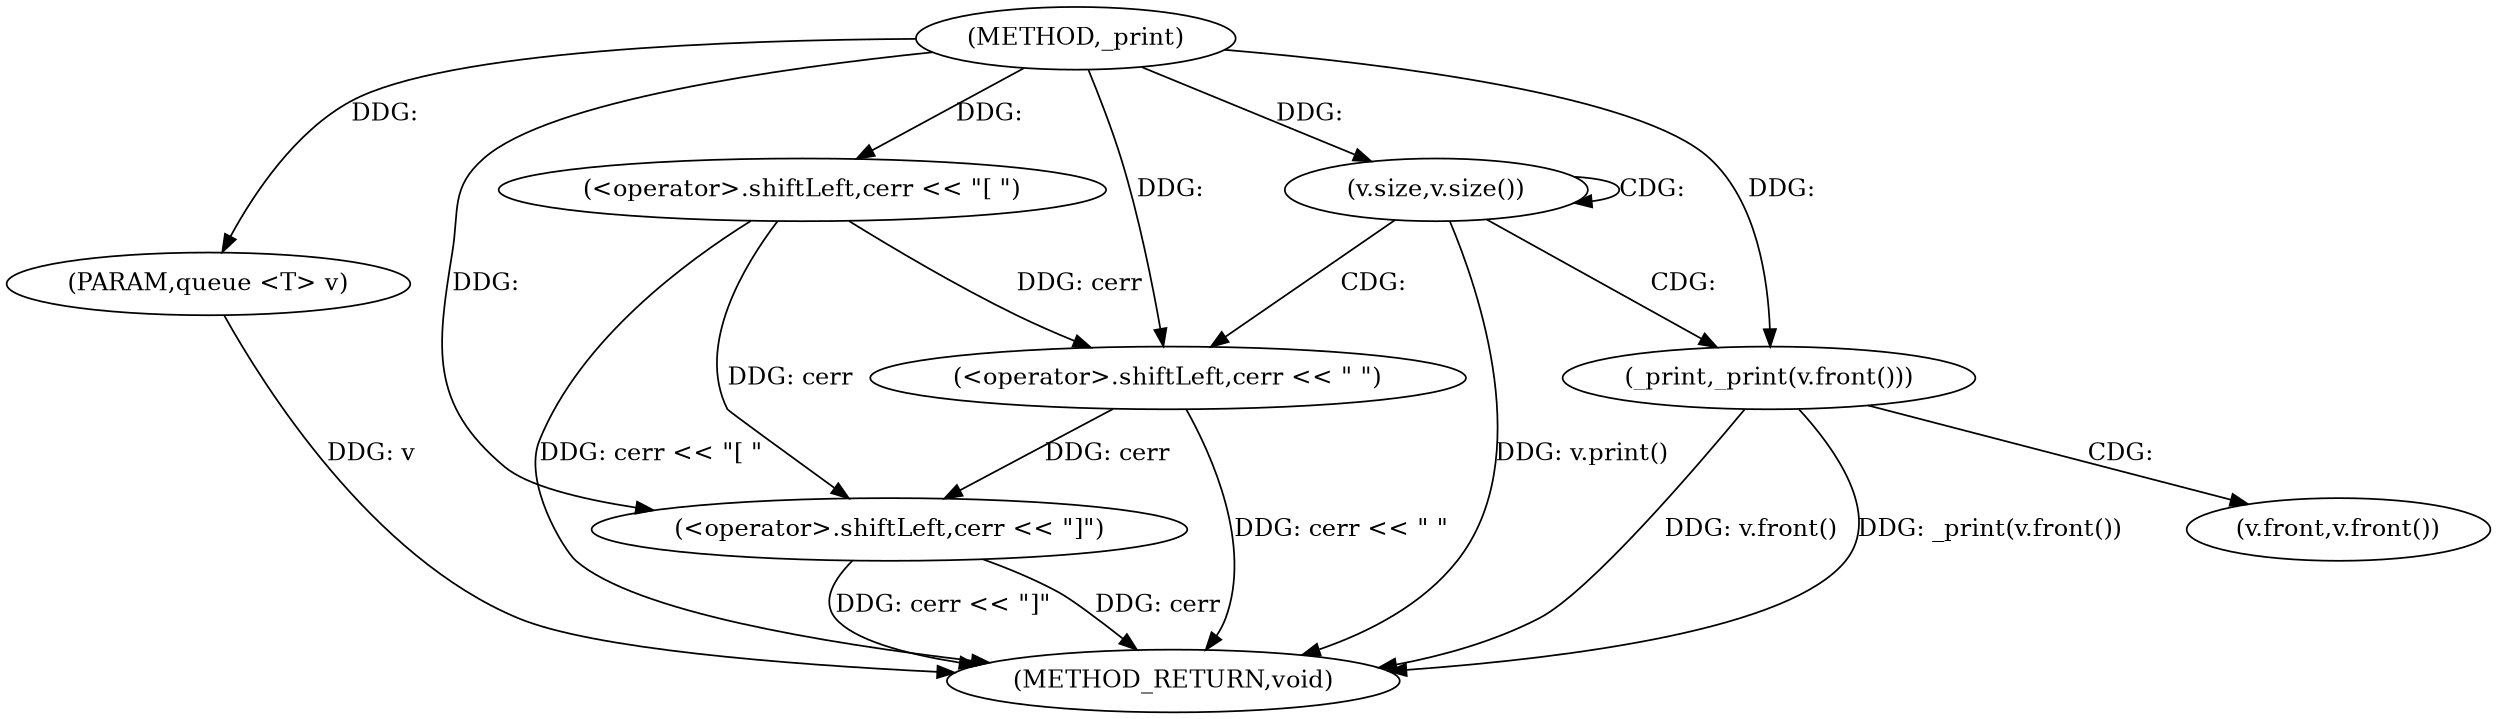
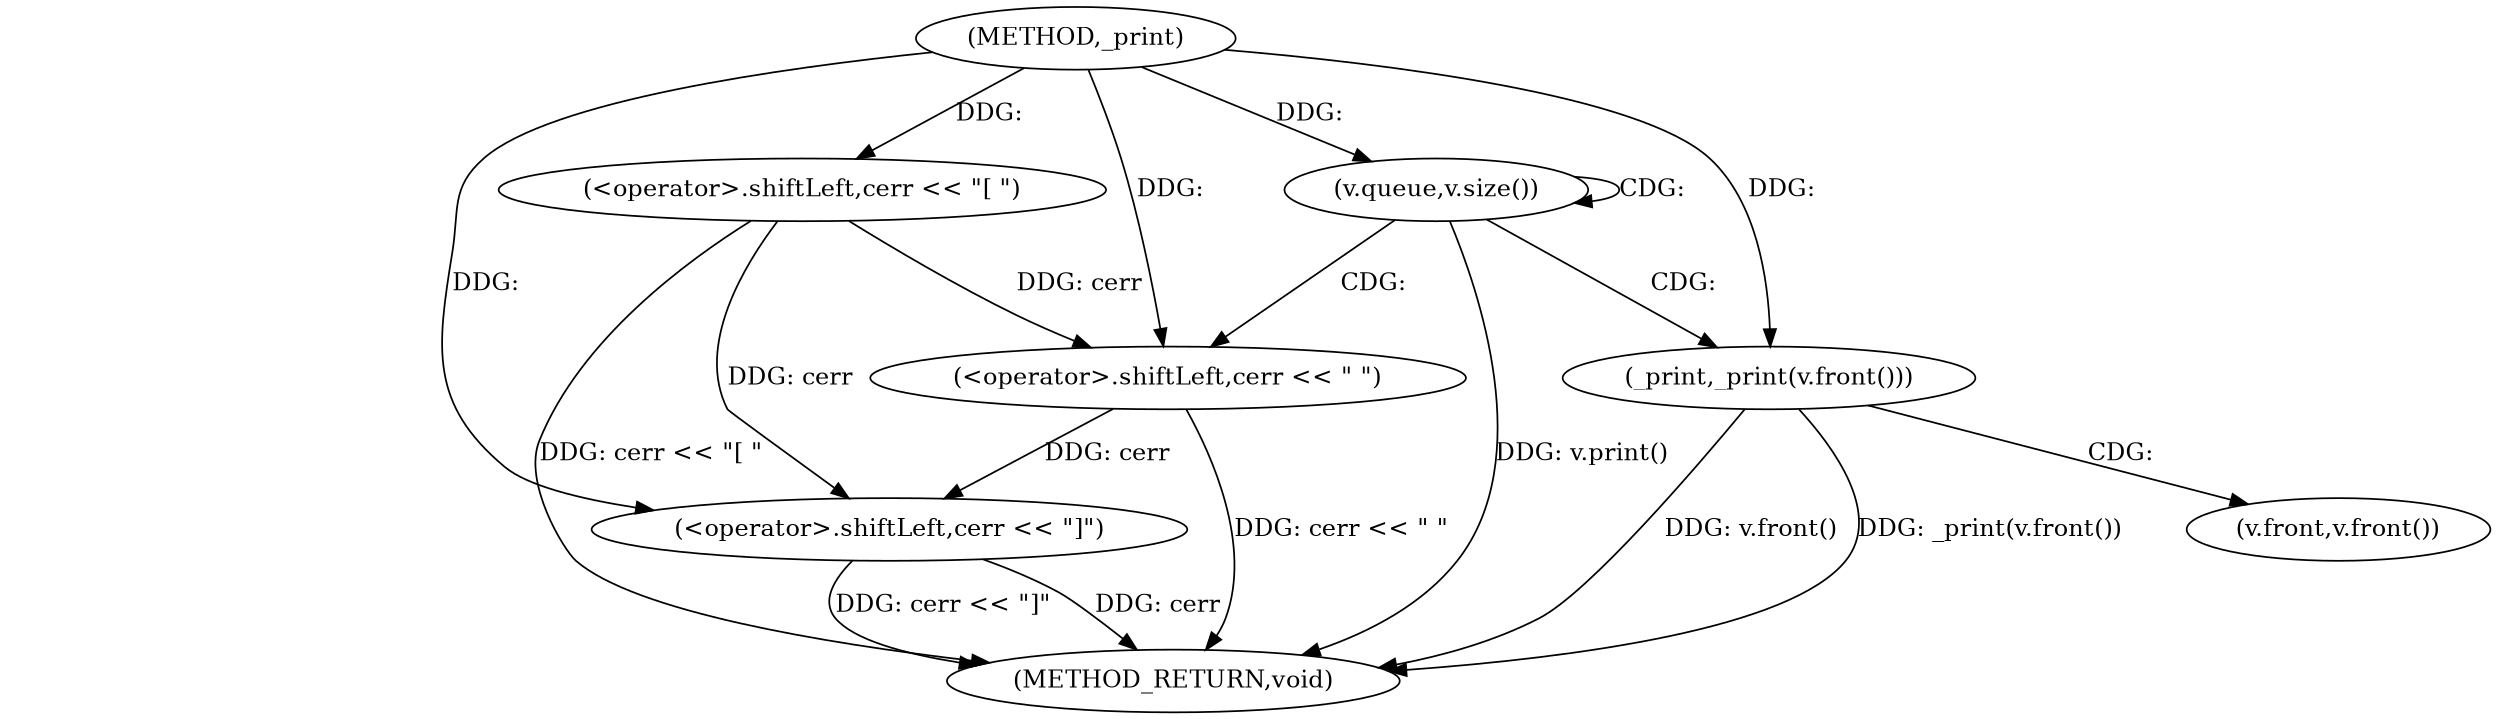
node "(v.size,v.size())": label "(v.size,v.size())" -> "(v.queue,v.size())"
node "(PARAM,queue <T> v)": removed
